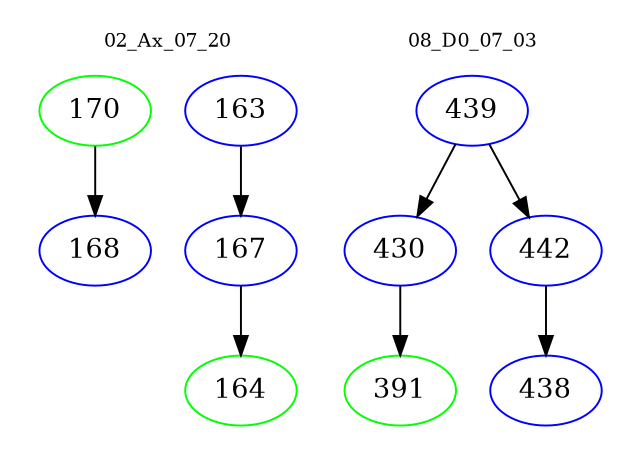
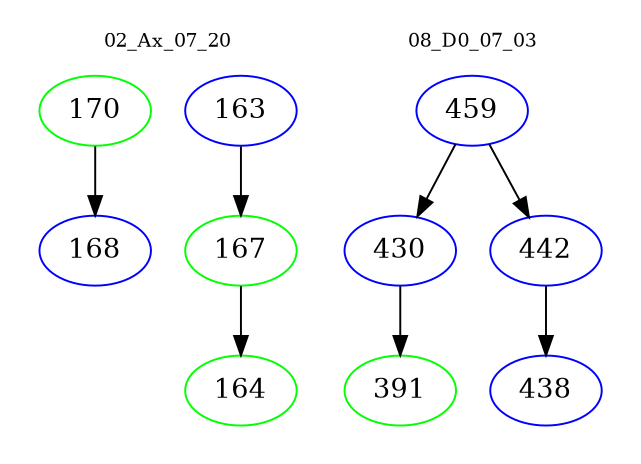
node "439": label "439" -> "459"
node "167": color blue -> green
